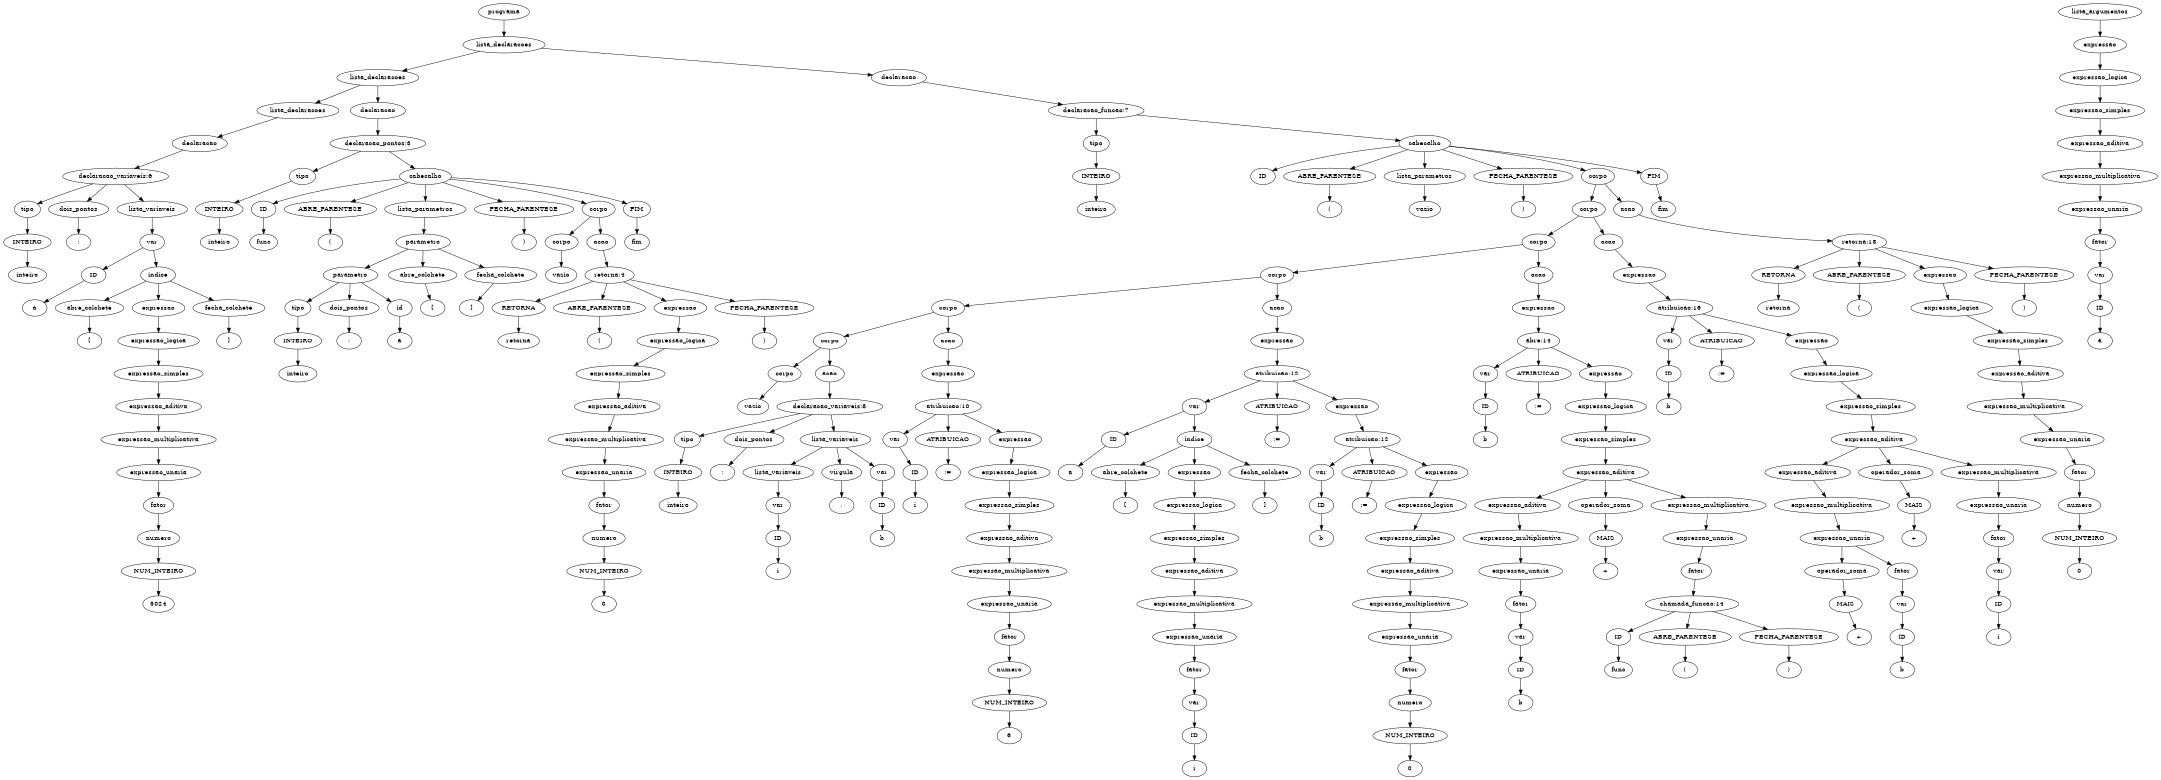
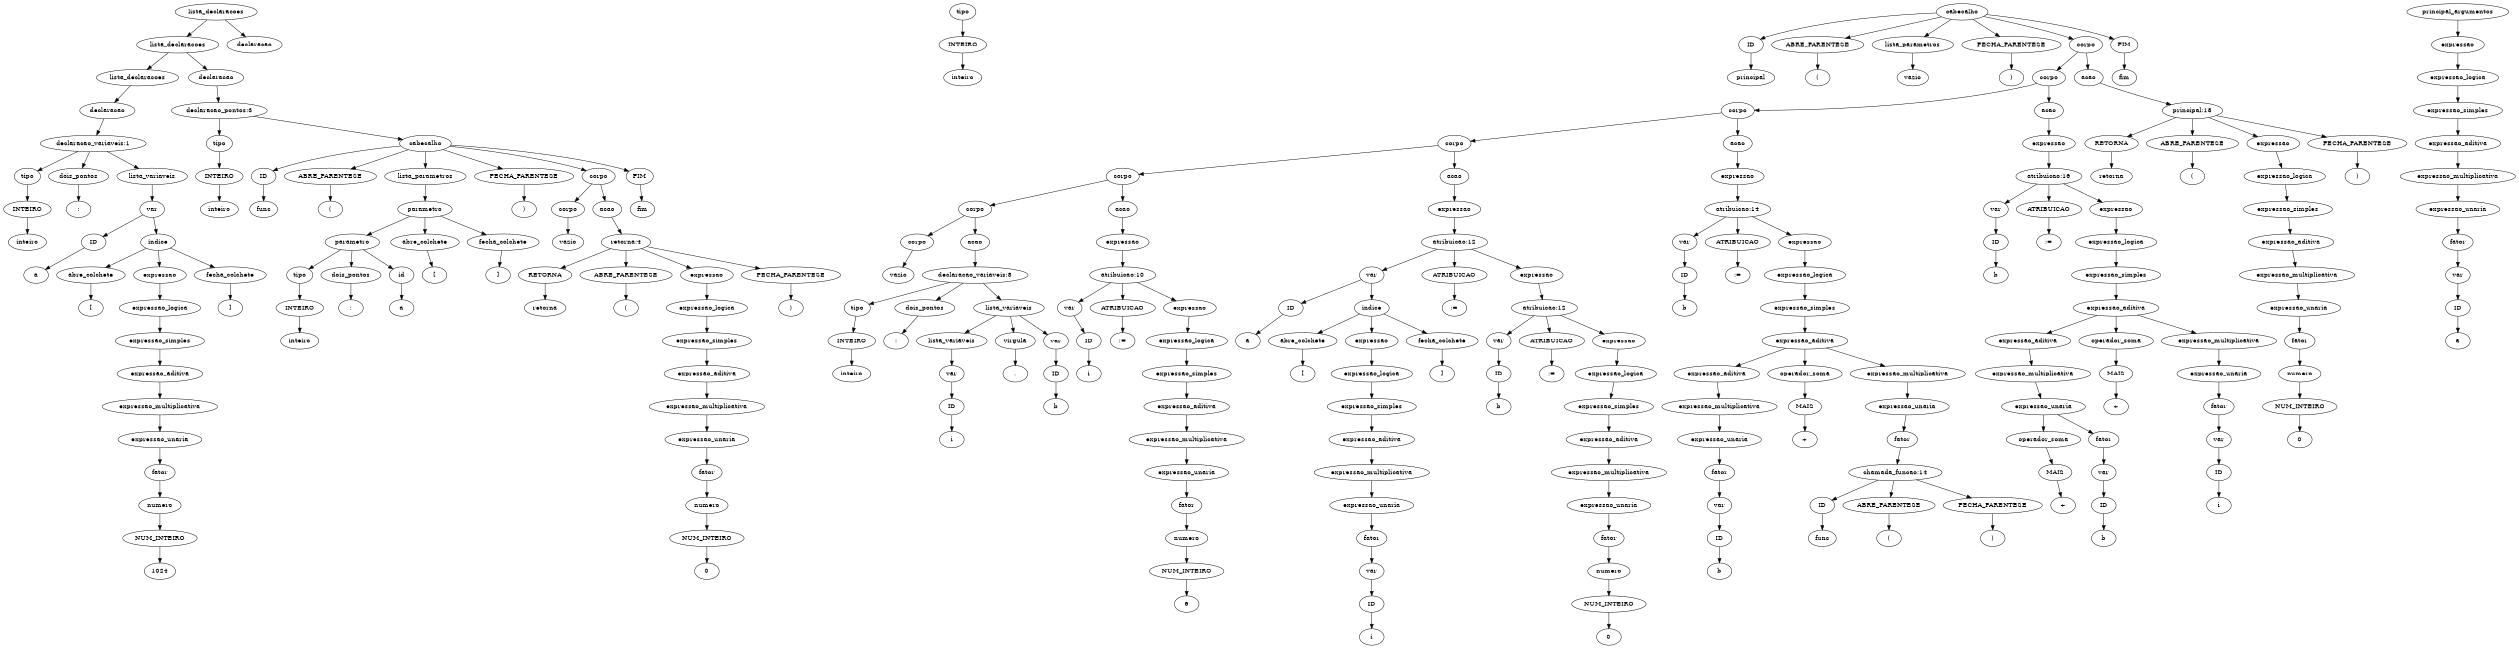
node "programa": removed
node "lista_argumentos": label "lista_argumentos" -> "principal_argumentos"
node "principal": added
node "declaracao_funcao:7": removed
node "declaracao_variaveis:6": label "declaracao_variaveis:6" -> "declaracao_variaveis:1"
node "retorna:18": label "retorna:18" -> "principal:18"
node "abre:14": label "abre:14" -> "atribuicao:14"
node "5024": label "5024" -> "1024"
